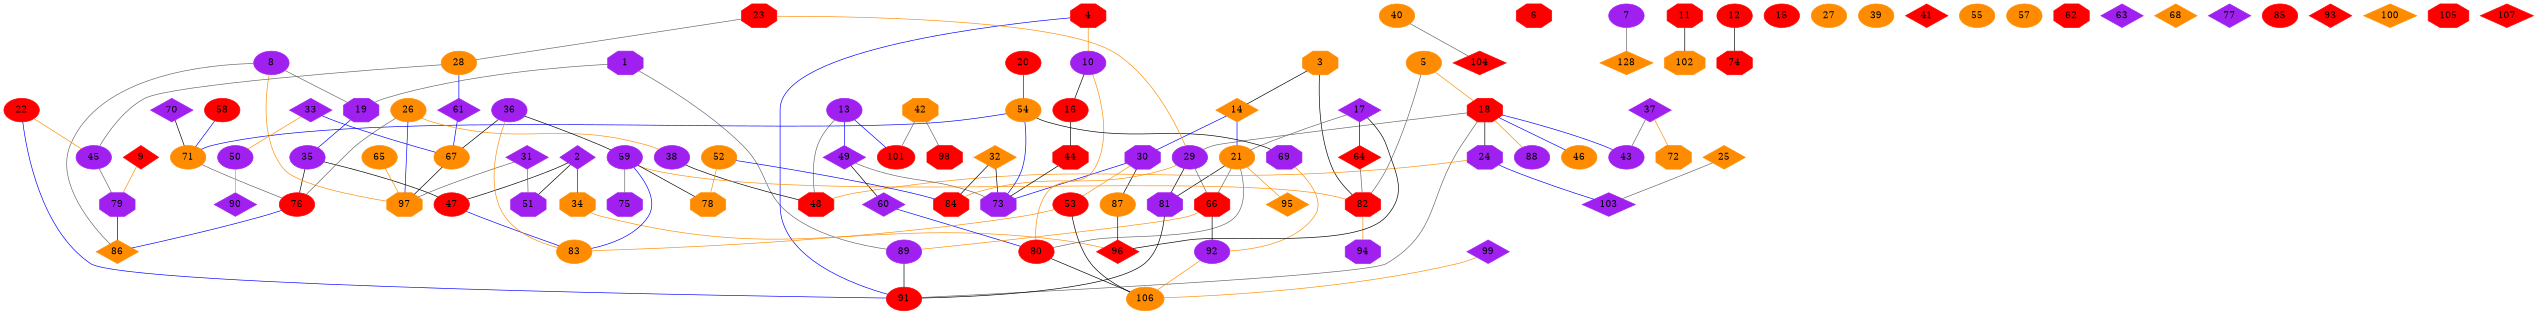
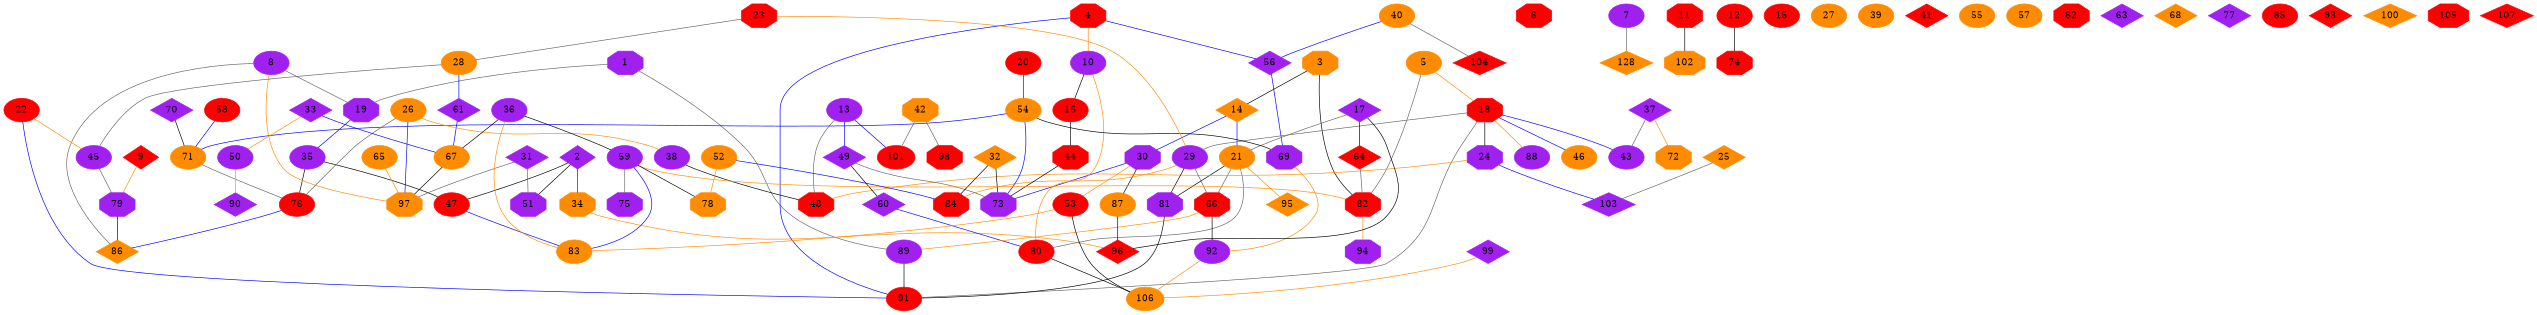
node "56": added
